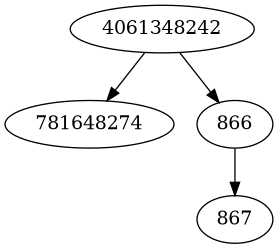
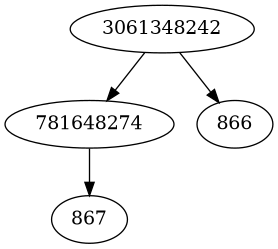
node "4061348242": label "4061348242" -> "3061348242"
edge "866" -> "867": now "781648274" -> "867"
